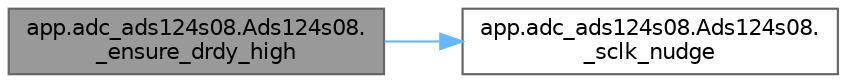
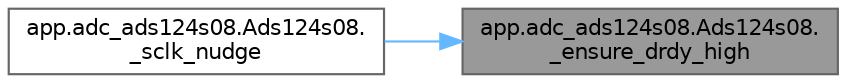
edge "app.adc_ads124s08.Ads124s08. _ensure_drdy_high" -> "app.adc_ads124s08.Ads124s08. _sclk_nudge": reversed
